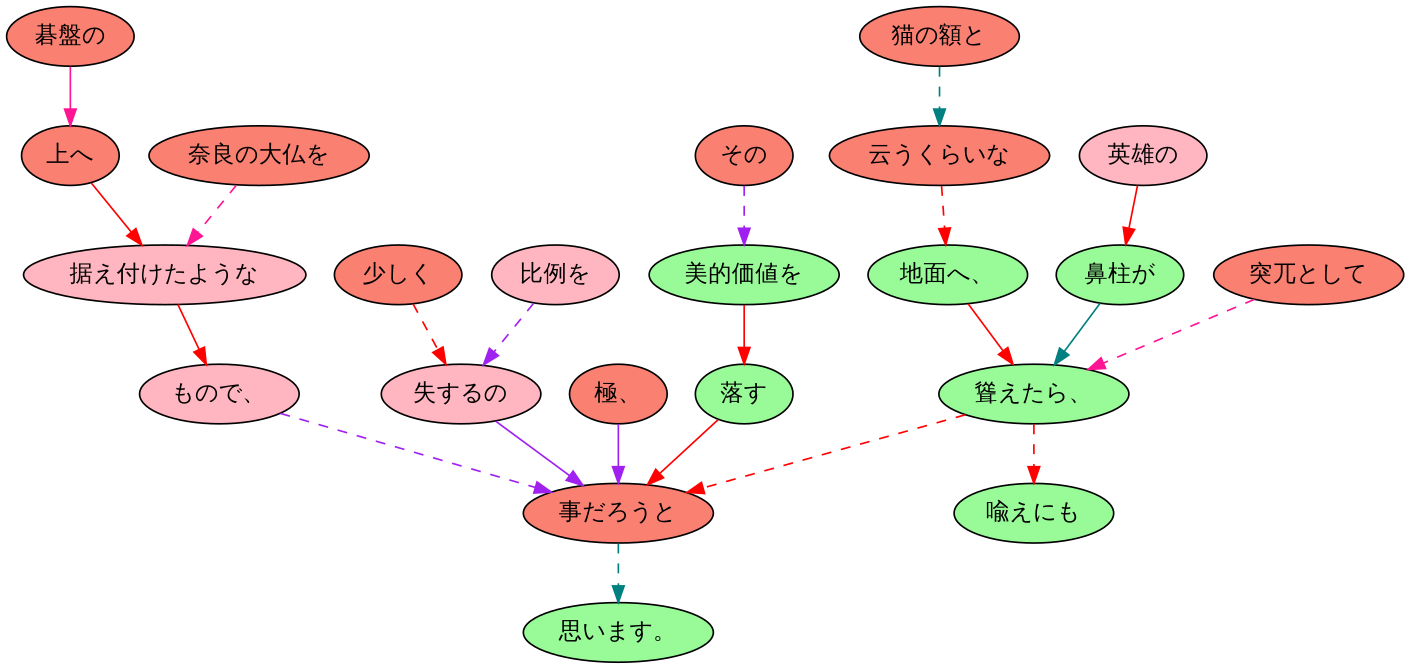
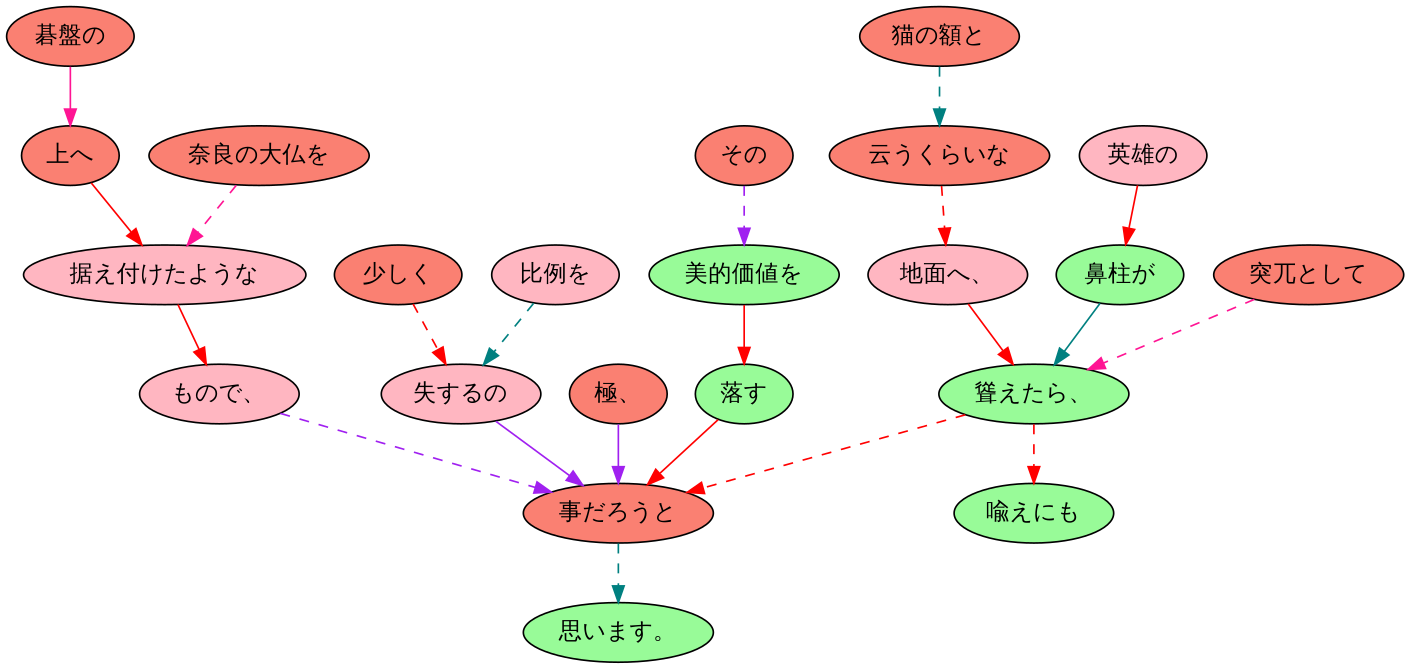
node "地面へ、": fillcolor palegreen -> lightpink
edge "比例を" -> "失するの": color purple -> teal
